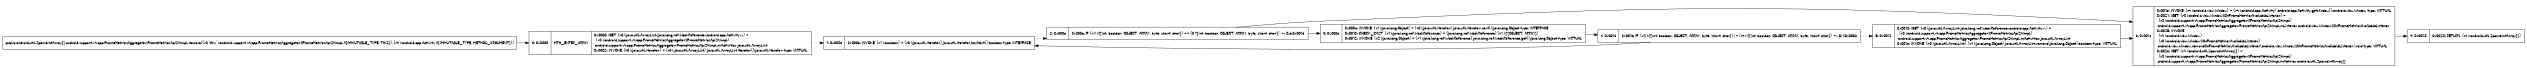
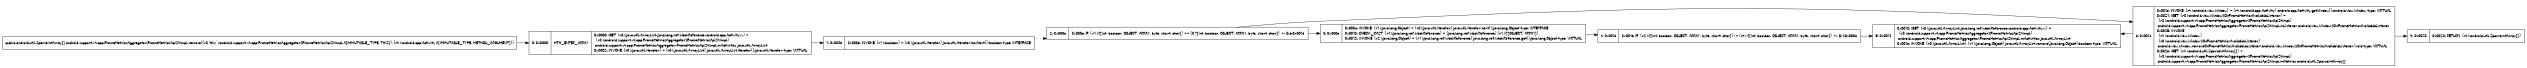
edge "4: 0x0016" -> "5: 0x0018": style dotted -> solid
edge "5: 0x0018" -> "6: 0x001d": reversed
edge "0: 0x0000" -> "1: 0x0006": style dotted -> solid
edge "4: 0x0016" -> "1: 0x0006": removed
